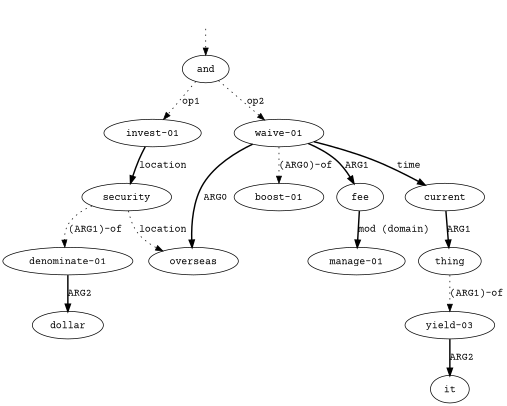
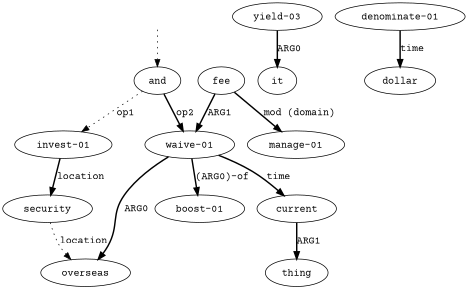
edge "and" -> "waive-01": style dotted -> bold
edge "waive-01" -> "fee": reversed
edge "waive-01" -> "boost-01": style dotted -> bold
edge "security" -> "denominate-01": removed, label "(ARG1)-of"
edge "thing" -> "yield-03": removed, label "(ARG1)-of"
edge "denominate-01" -> "dollar": label "ARG2" -> "time"
edge "yield-03" -> "it": label "ARG2" -> "ARG0"
